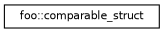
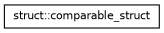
node "foo::comparable_struct": label "foo::comparable_struct" -> "struct::comparable_struct"
